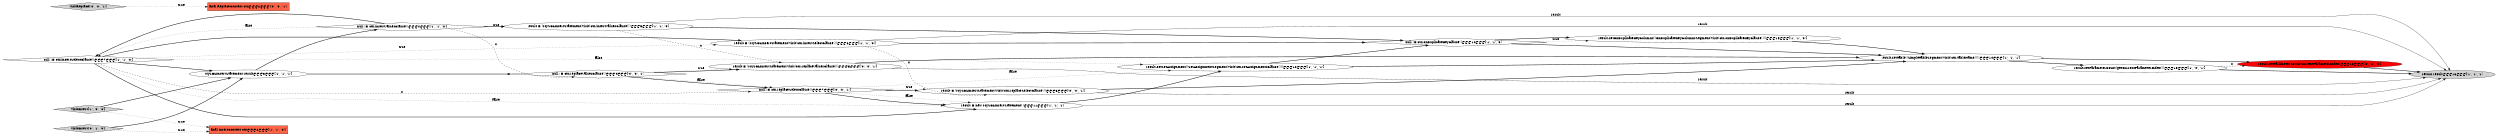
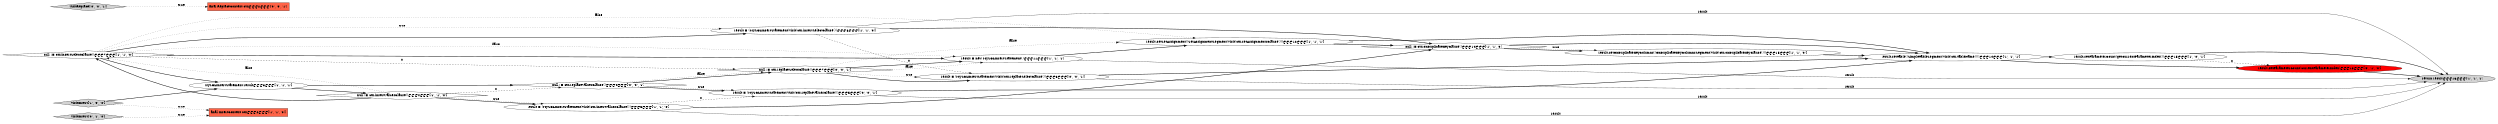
edge "visitInsert['0', '1', '0']" -> "MySQLInsertStatement result@@@3@@@['1', '1', '1']": removed
